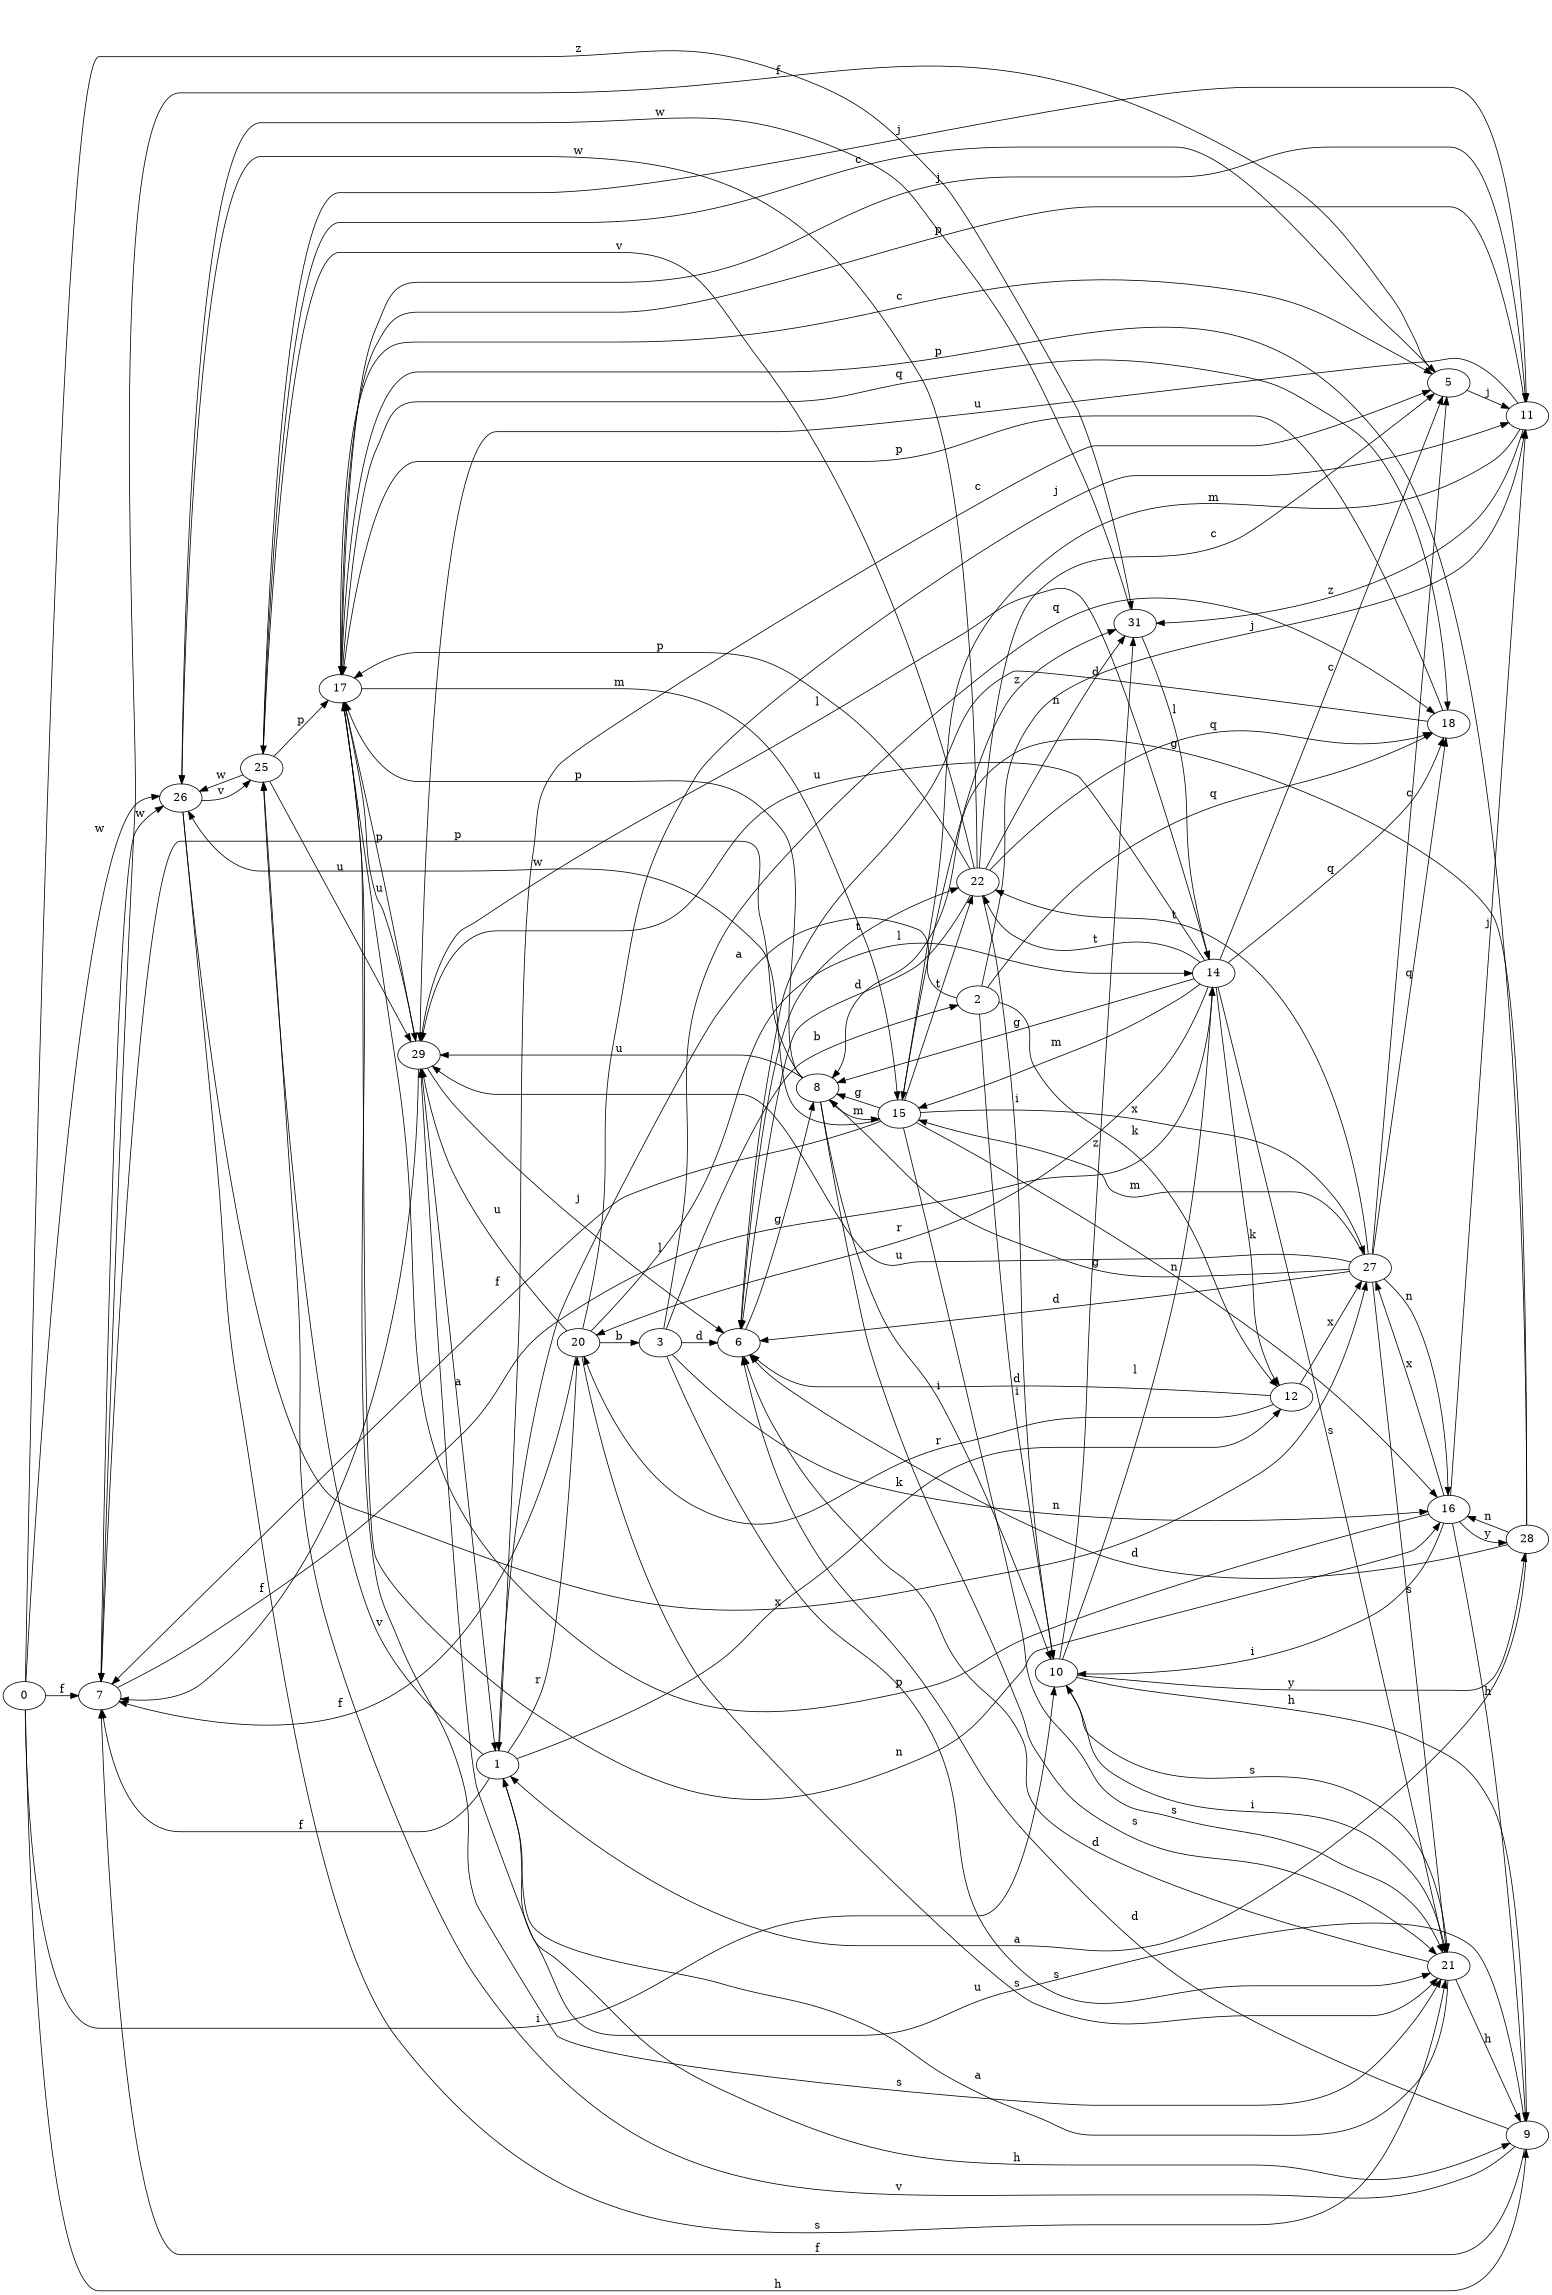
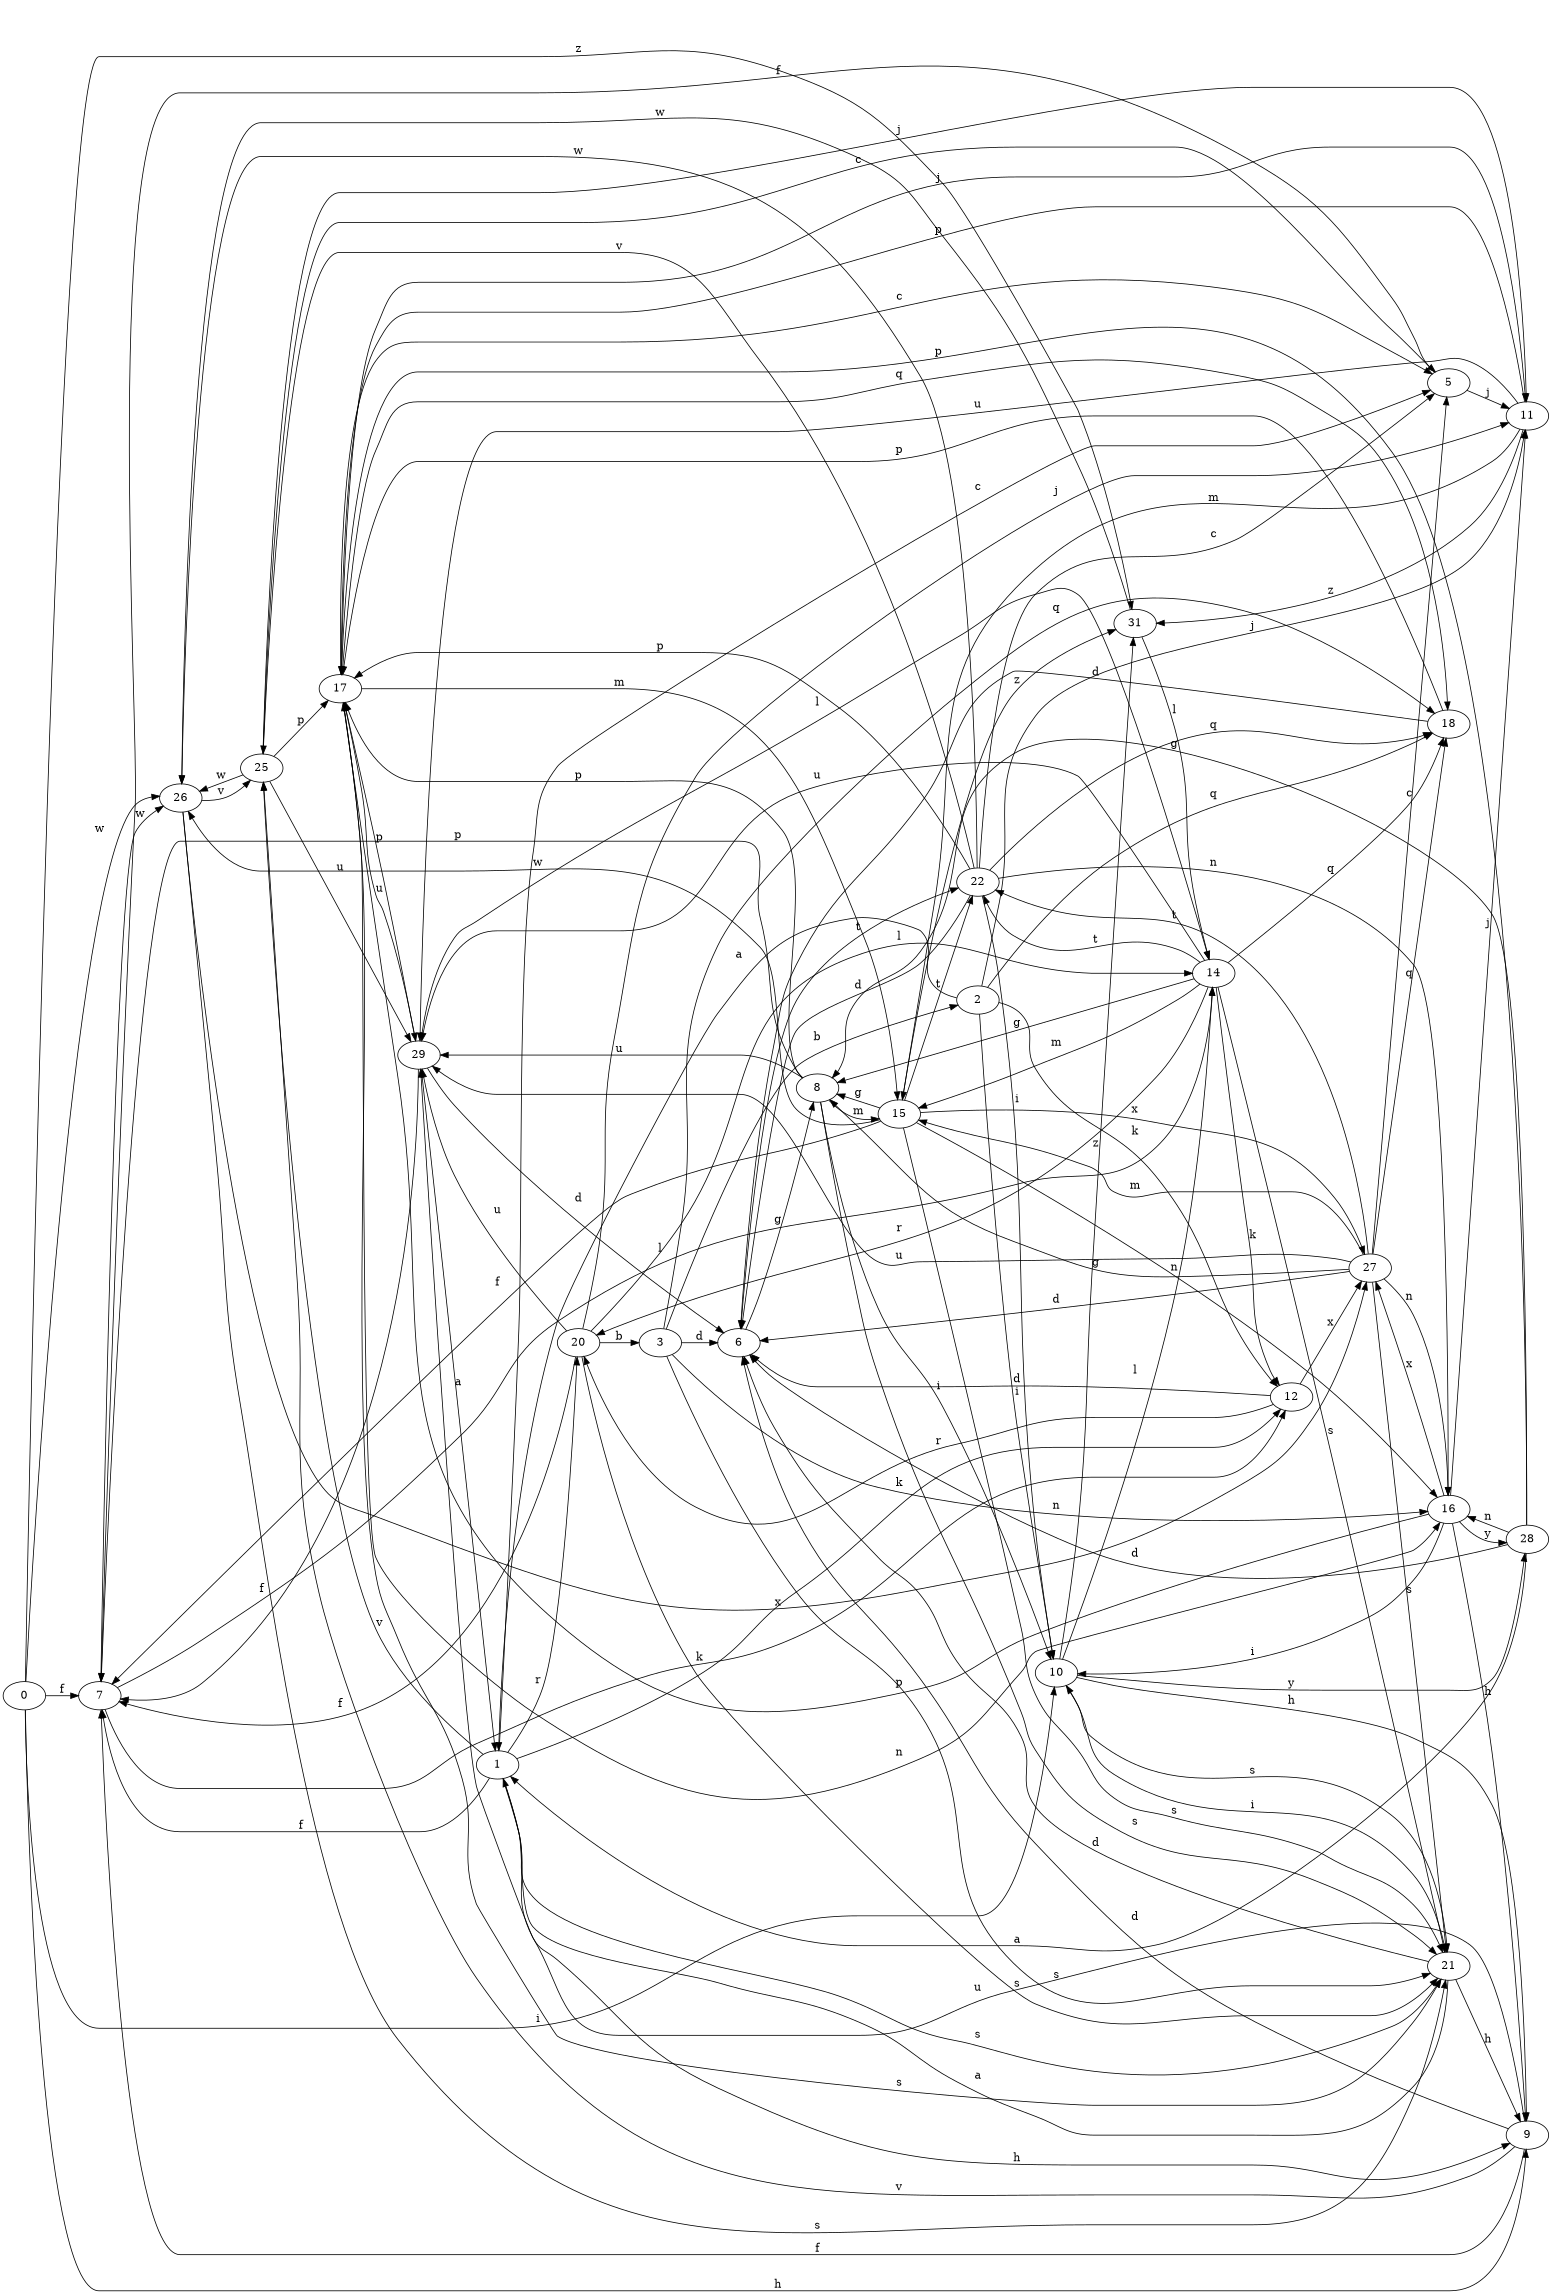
edge "14" -> "5": removed, label "c"
edge "22" -> "31": now "22" -> "16"
edge "29" -> "6": label "j" -> "d"
edge "7" -> "12": added, label "k"
edge "1" -> "21": added, label "s"
